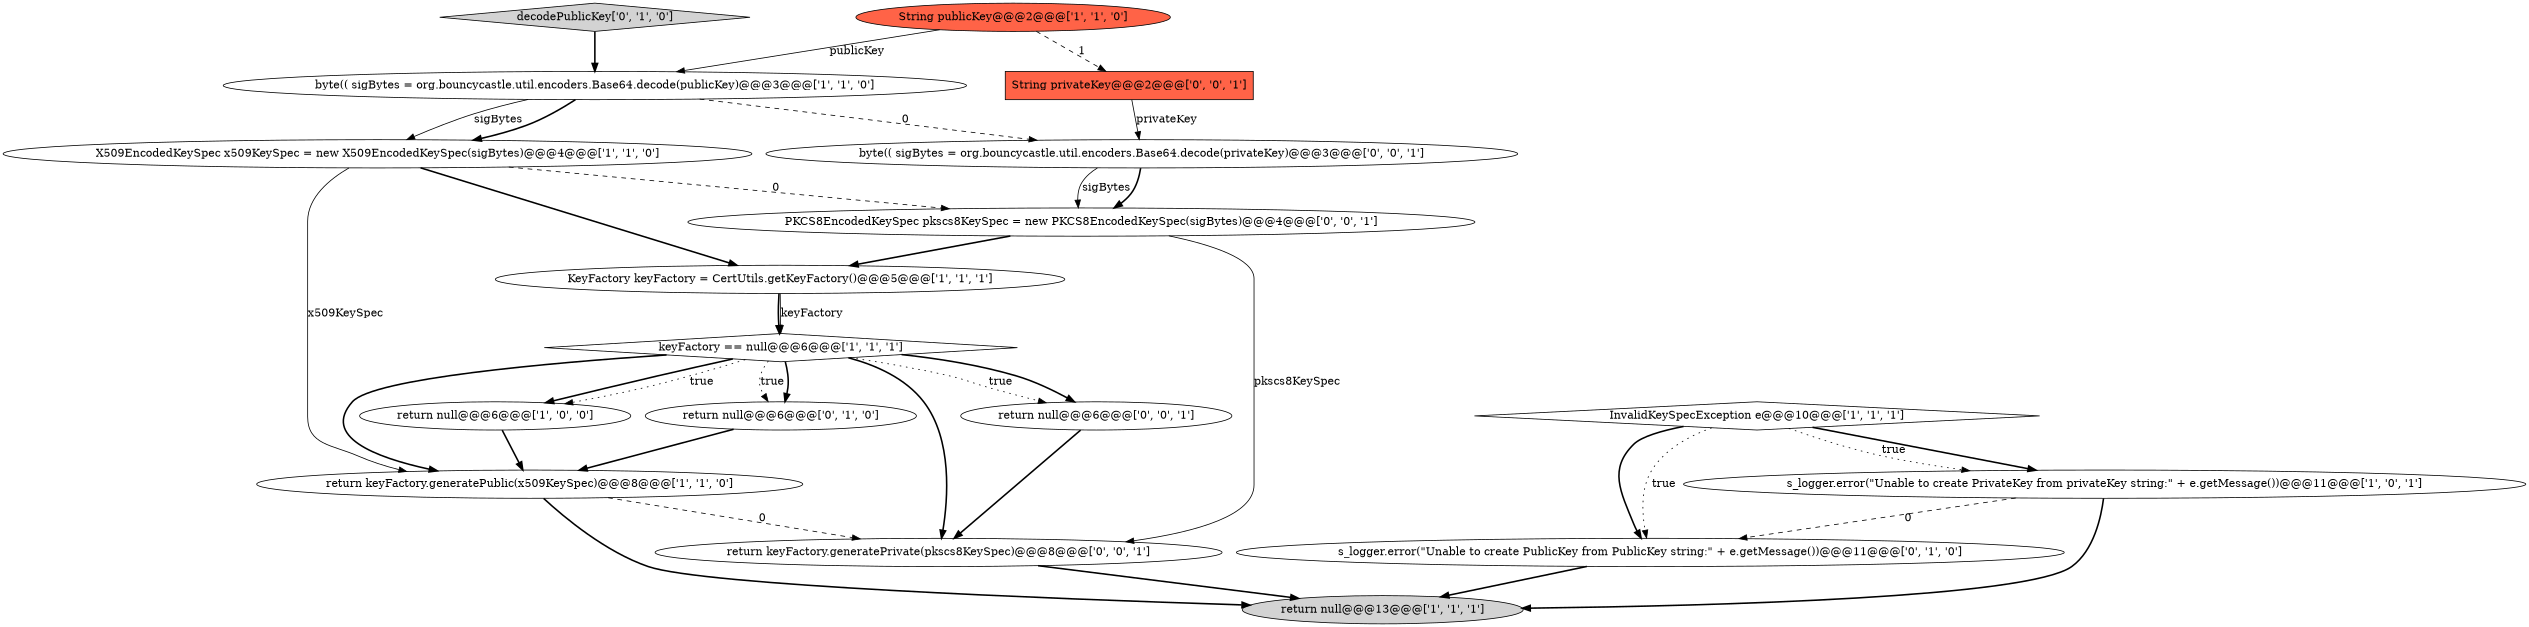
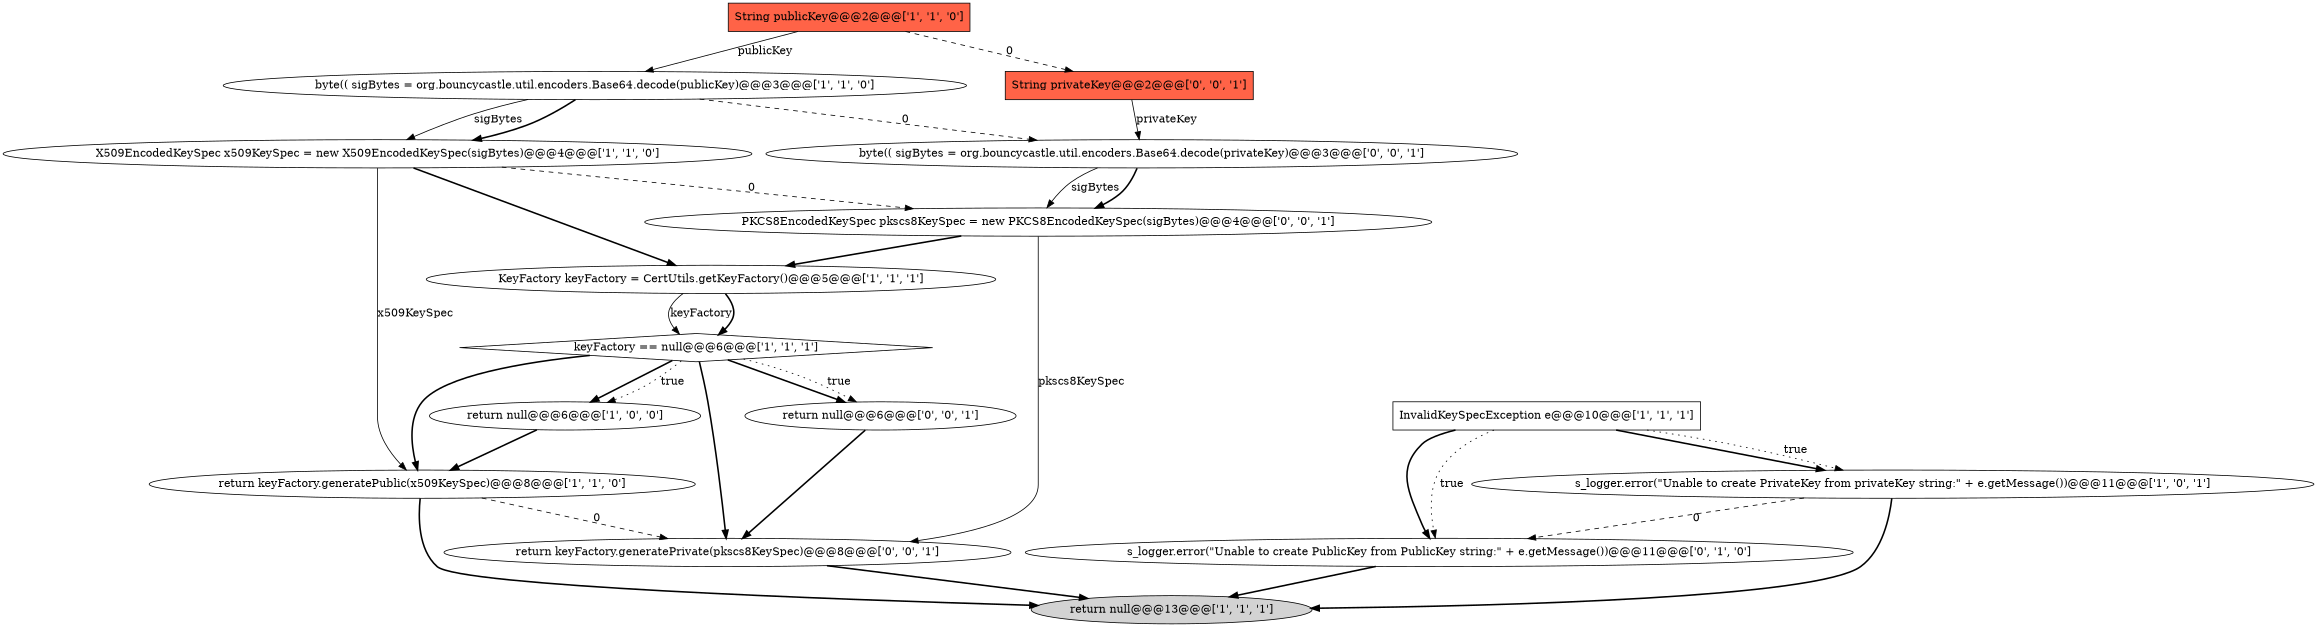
node "decodePublicKey['0', '1', '0']": removed
node "String publicKey@@@2@@@['1', '1', '0']": shape ellipse -> box
edge "String publicKey@@@2@@@['1', '1', '0']" -> "String privateKey@@@2@@@['0', '0', '1']": label "1" -> "0"
node "return null@@@6@@@['0', '1', '0']": removed
node "InvalidKeySpecException e@@@10@@@['1', '1', '1']": shape diamond -> box
